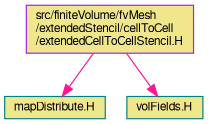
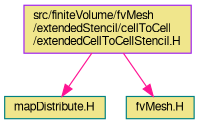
node "volFields.H": label "volFields.H" -> "fvMesh.H"
